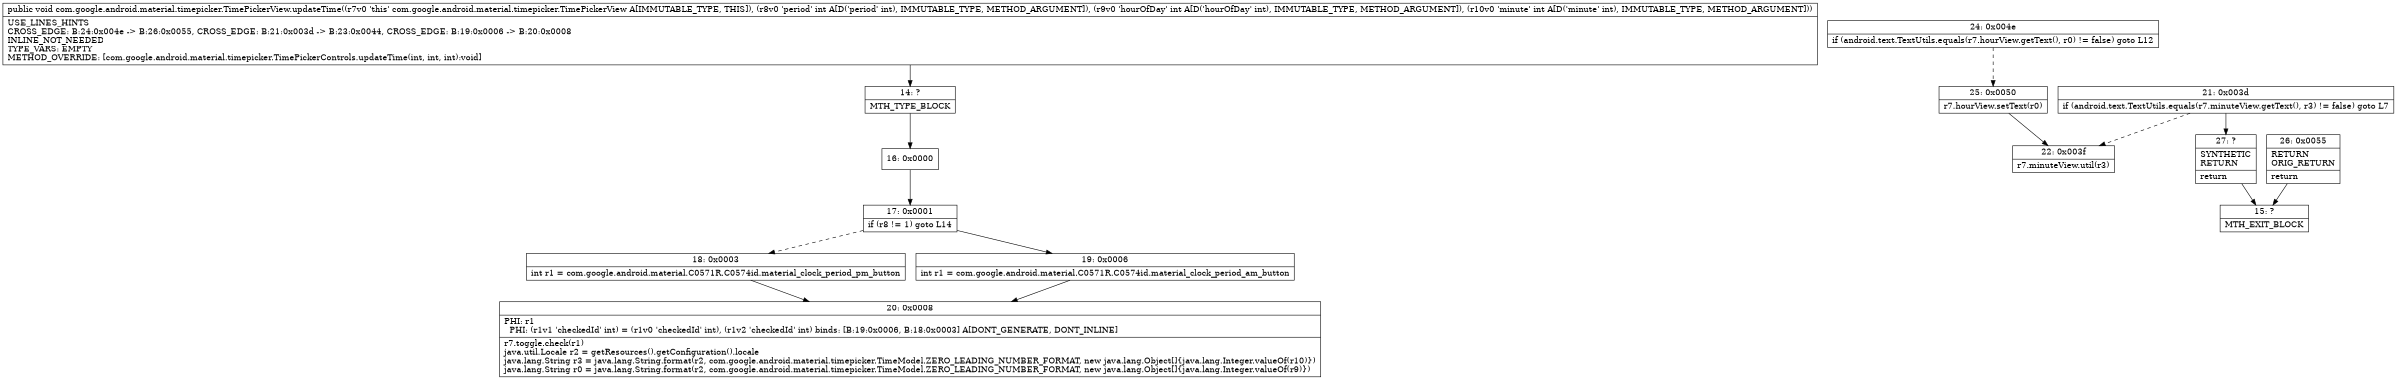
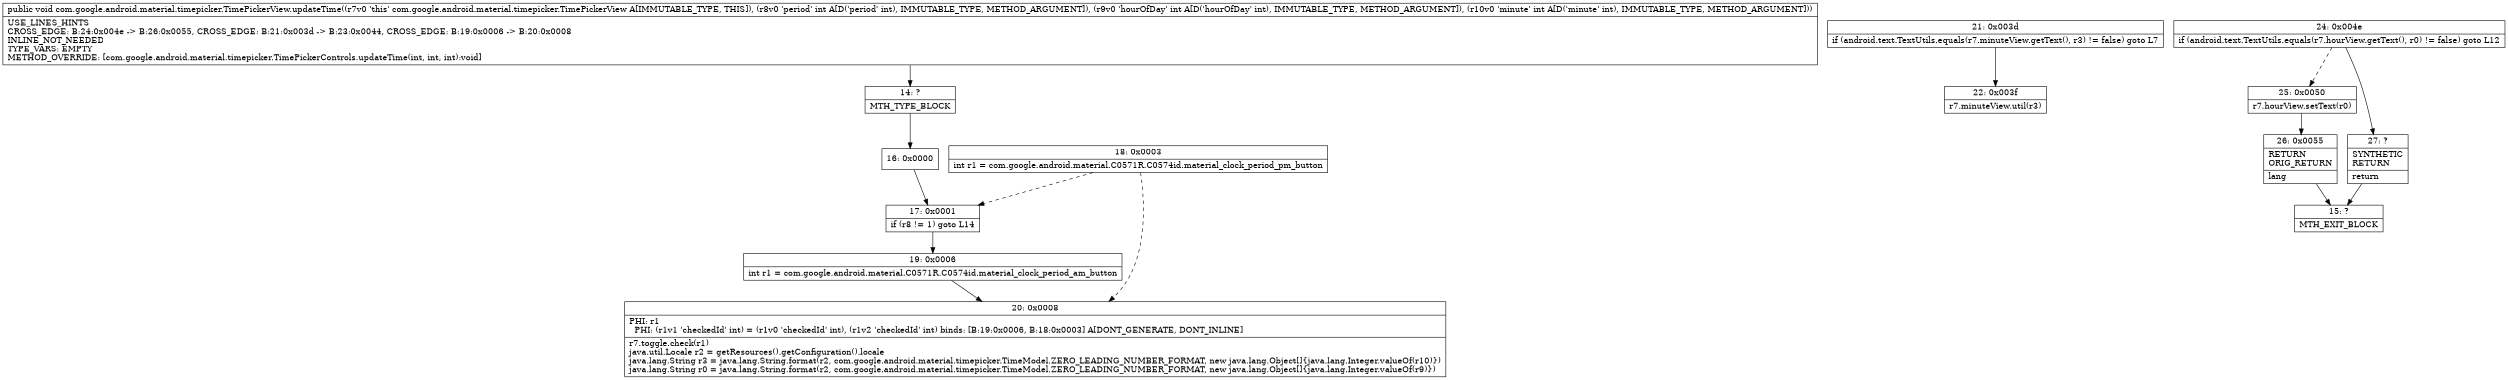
edge "21: 0x003d" -> "27: ?": now "24: 0x004e" -> "27: ?"
edge "25: 0x0050" -> "22: 0x003f": now "25: 0x0050" -> "26: 0x0055"
edge "21: 0x003d" -> "22: 0x003f": style dashed -> solid
node "26: 0x0055": text "return" -> "lang"
edge "17: 0x0001" -> "18: 0x0003": reversed
edge "18: 0x0003" -> "20: 0x0008": style solid -> dashed
